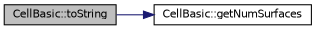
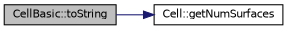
node "CellBasic::getNumSurfaces": label "CellBasic::getNumSurfaces" -> "Cell::getNumSurfaces"
